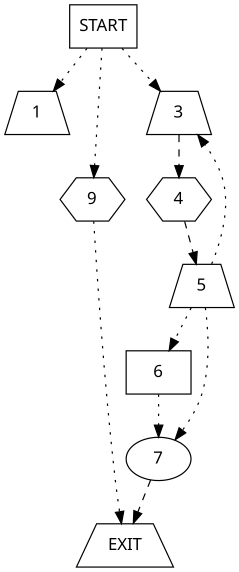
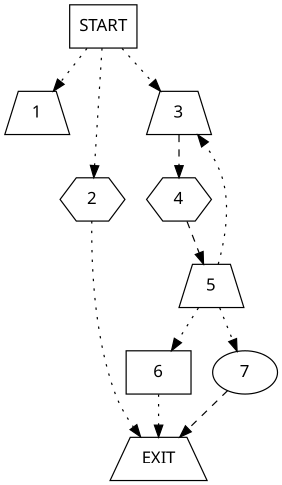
node "9": label "9" -> "2"
edge "6" -> "7": now "6" -> "EXIT"
